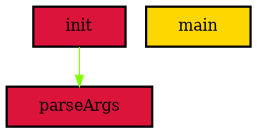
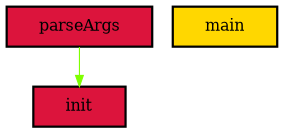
edge "init" -> "parseArgs": reversed
